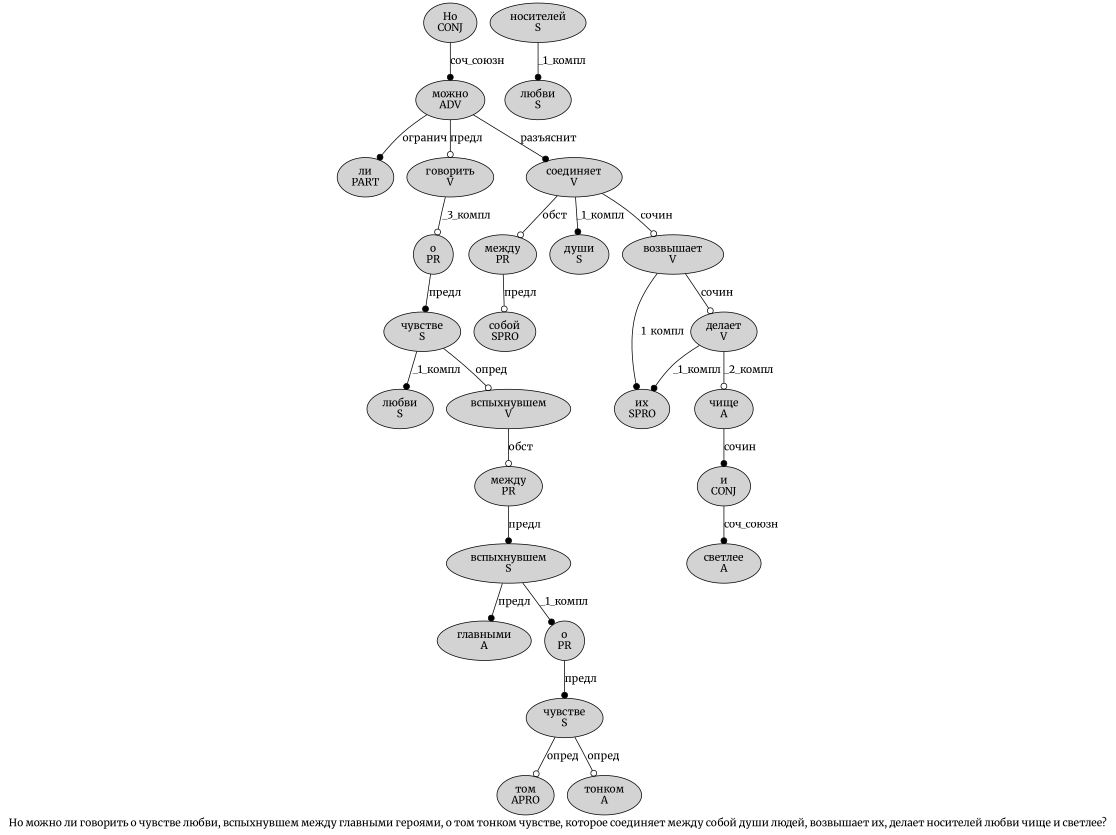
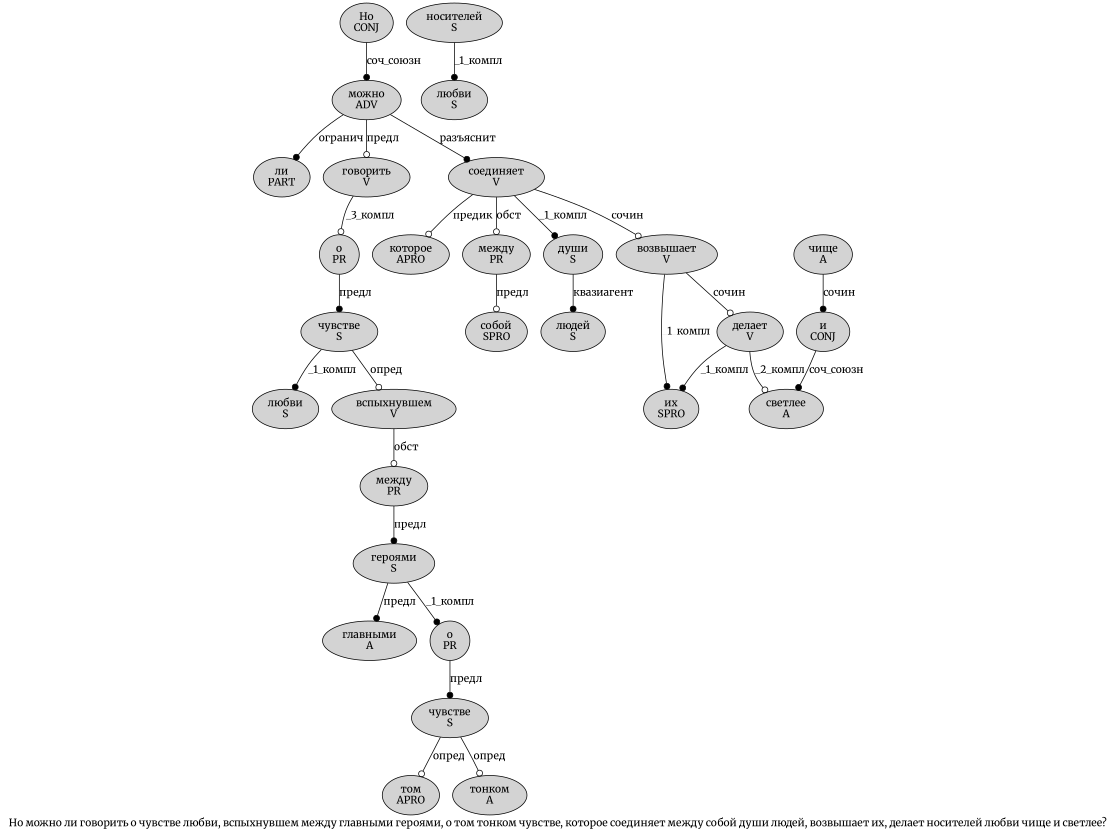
node "которое APRO": added
node "людей S": added
edge "делает V" -> "чище A": now "делает V" -> "светлее A"
node "вспыхнувшем S": label "вспыхнувшем S" -> "героями S"
